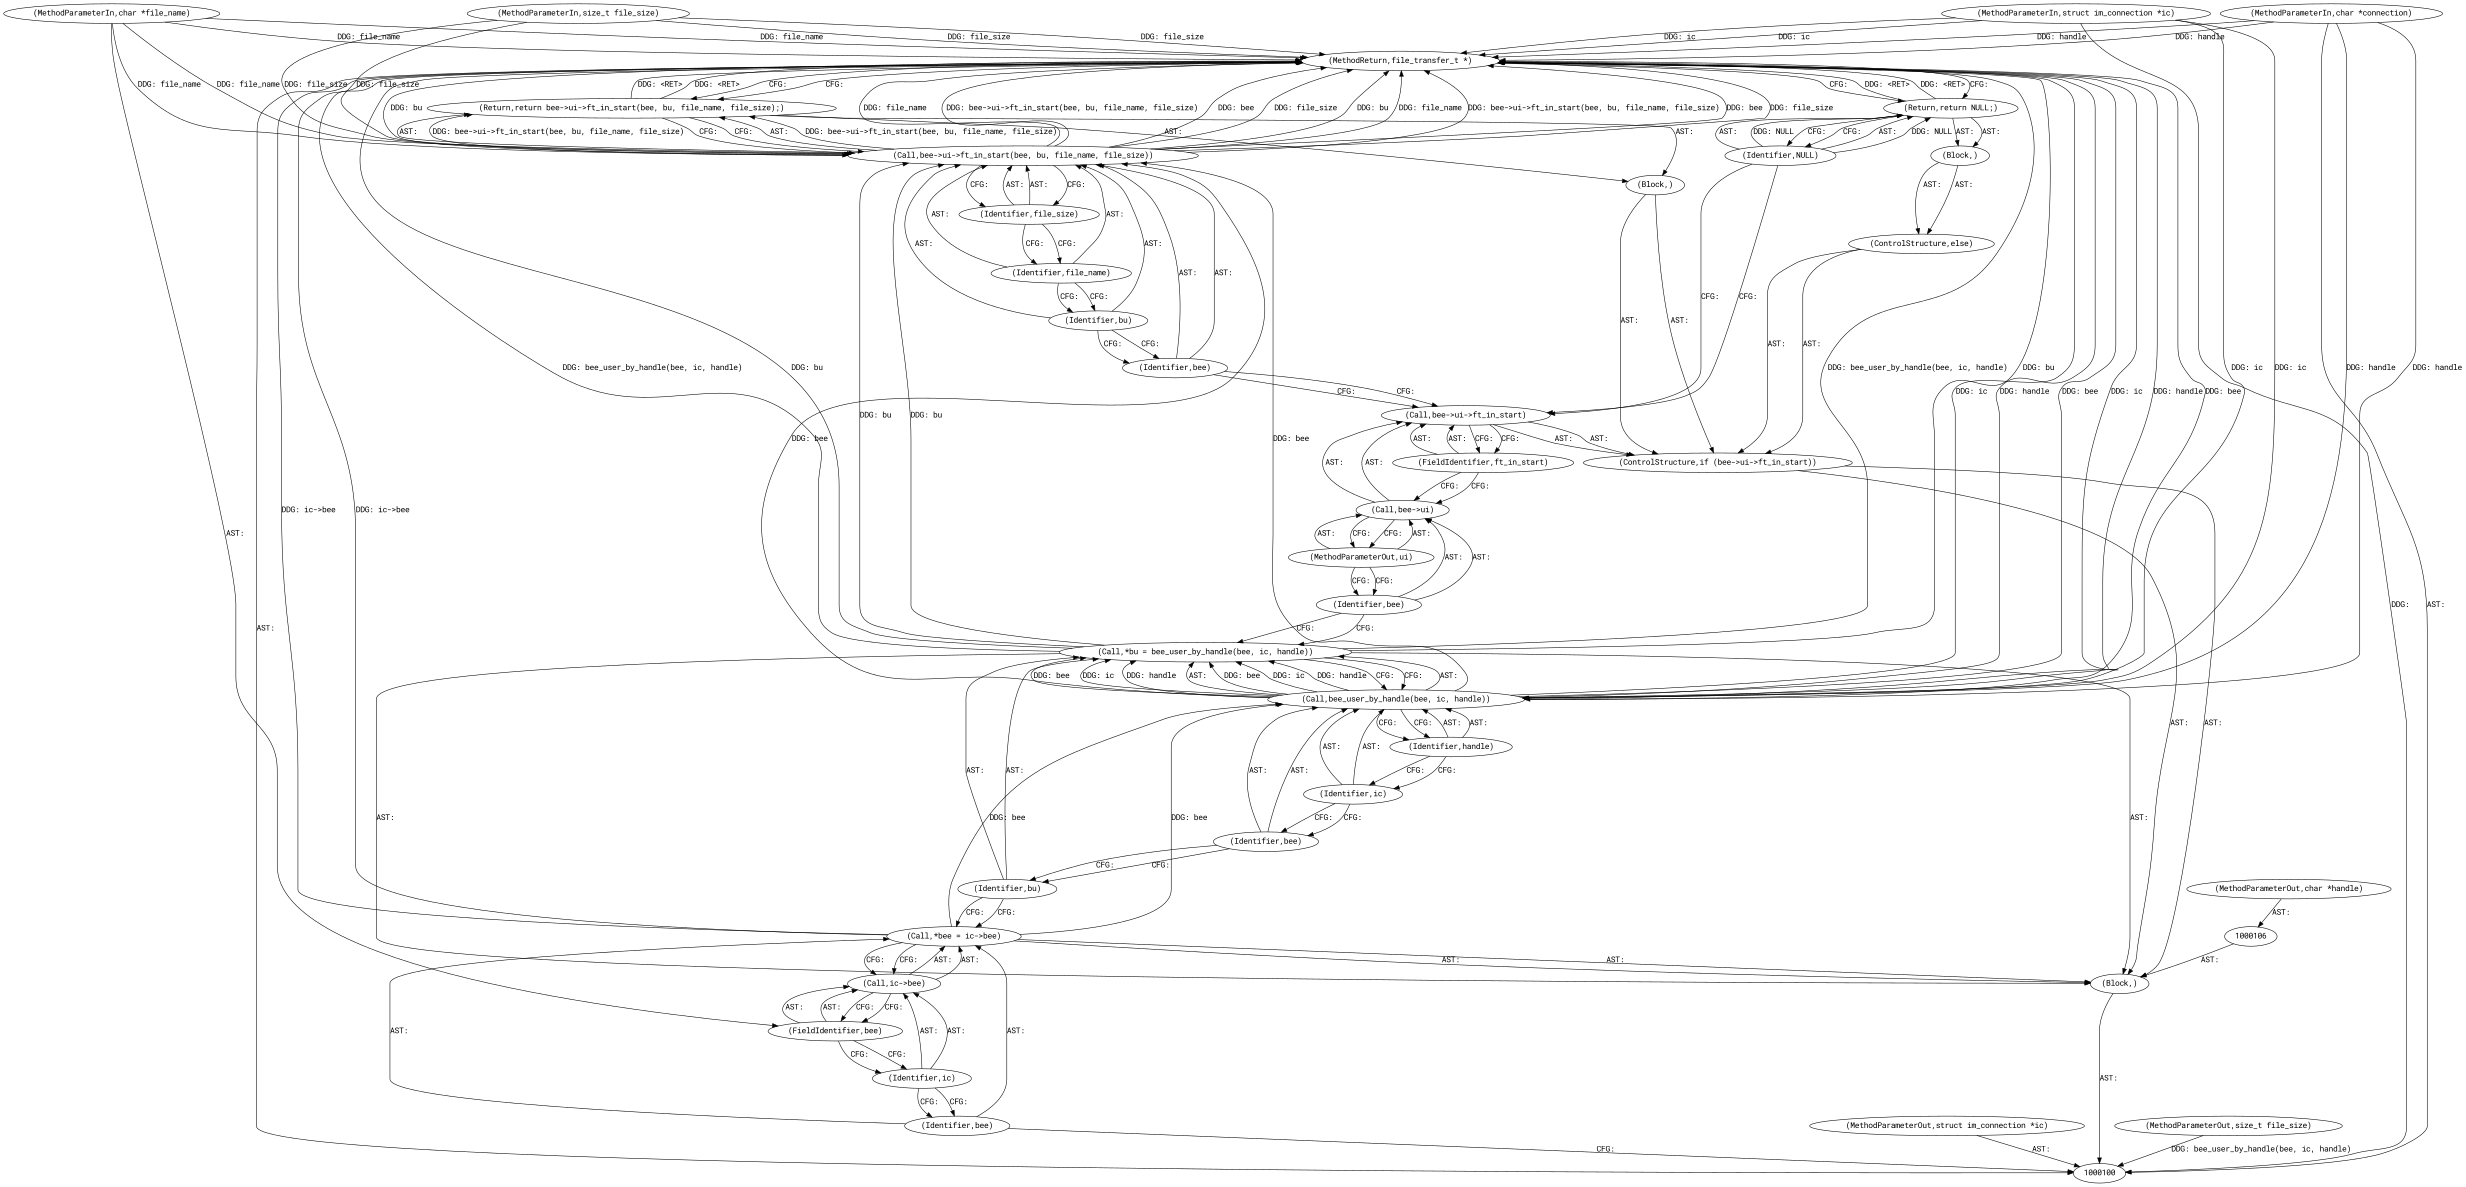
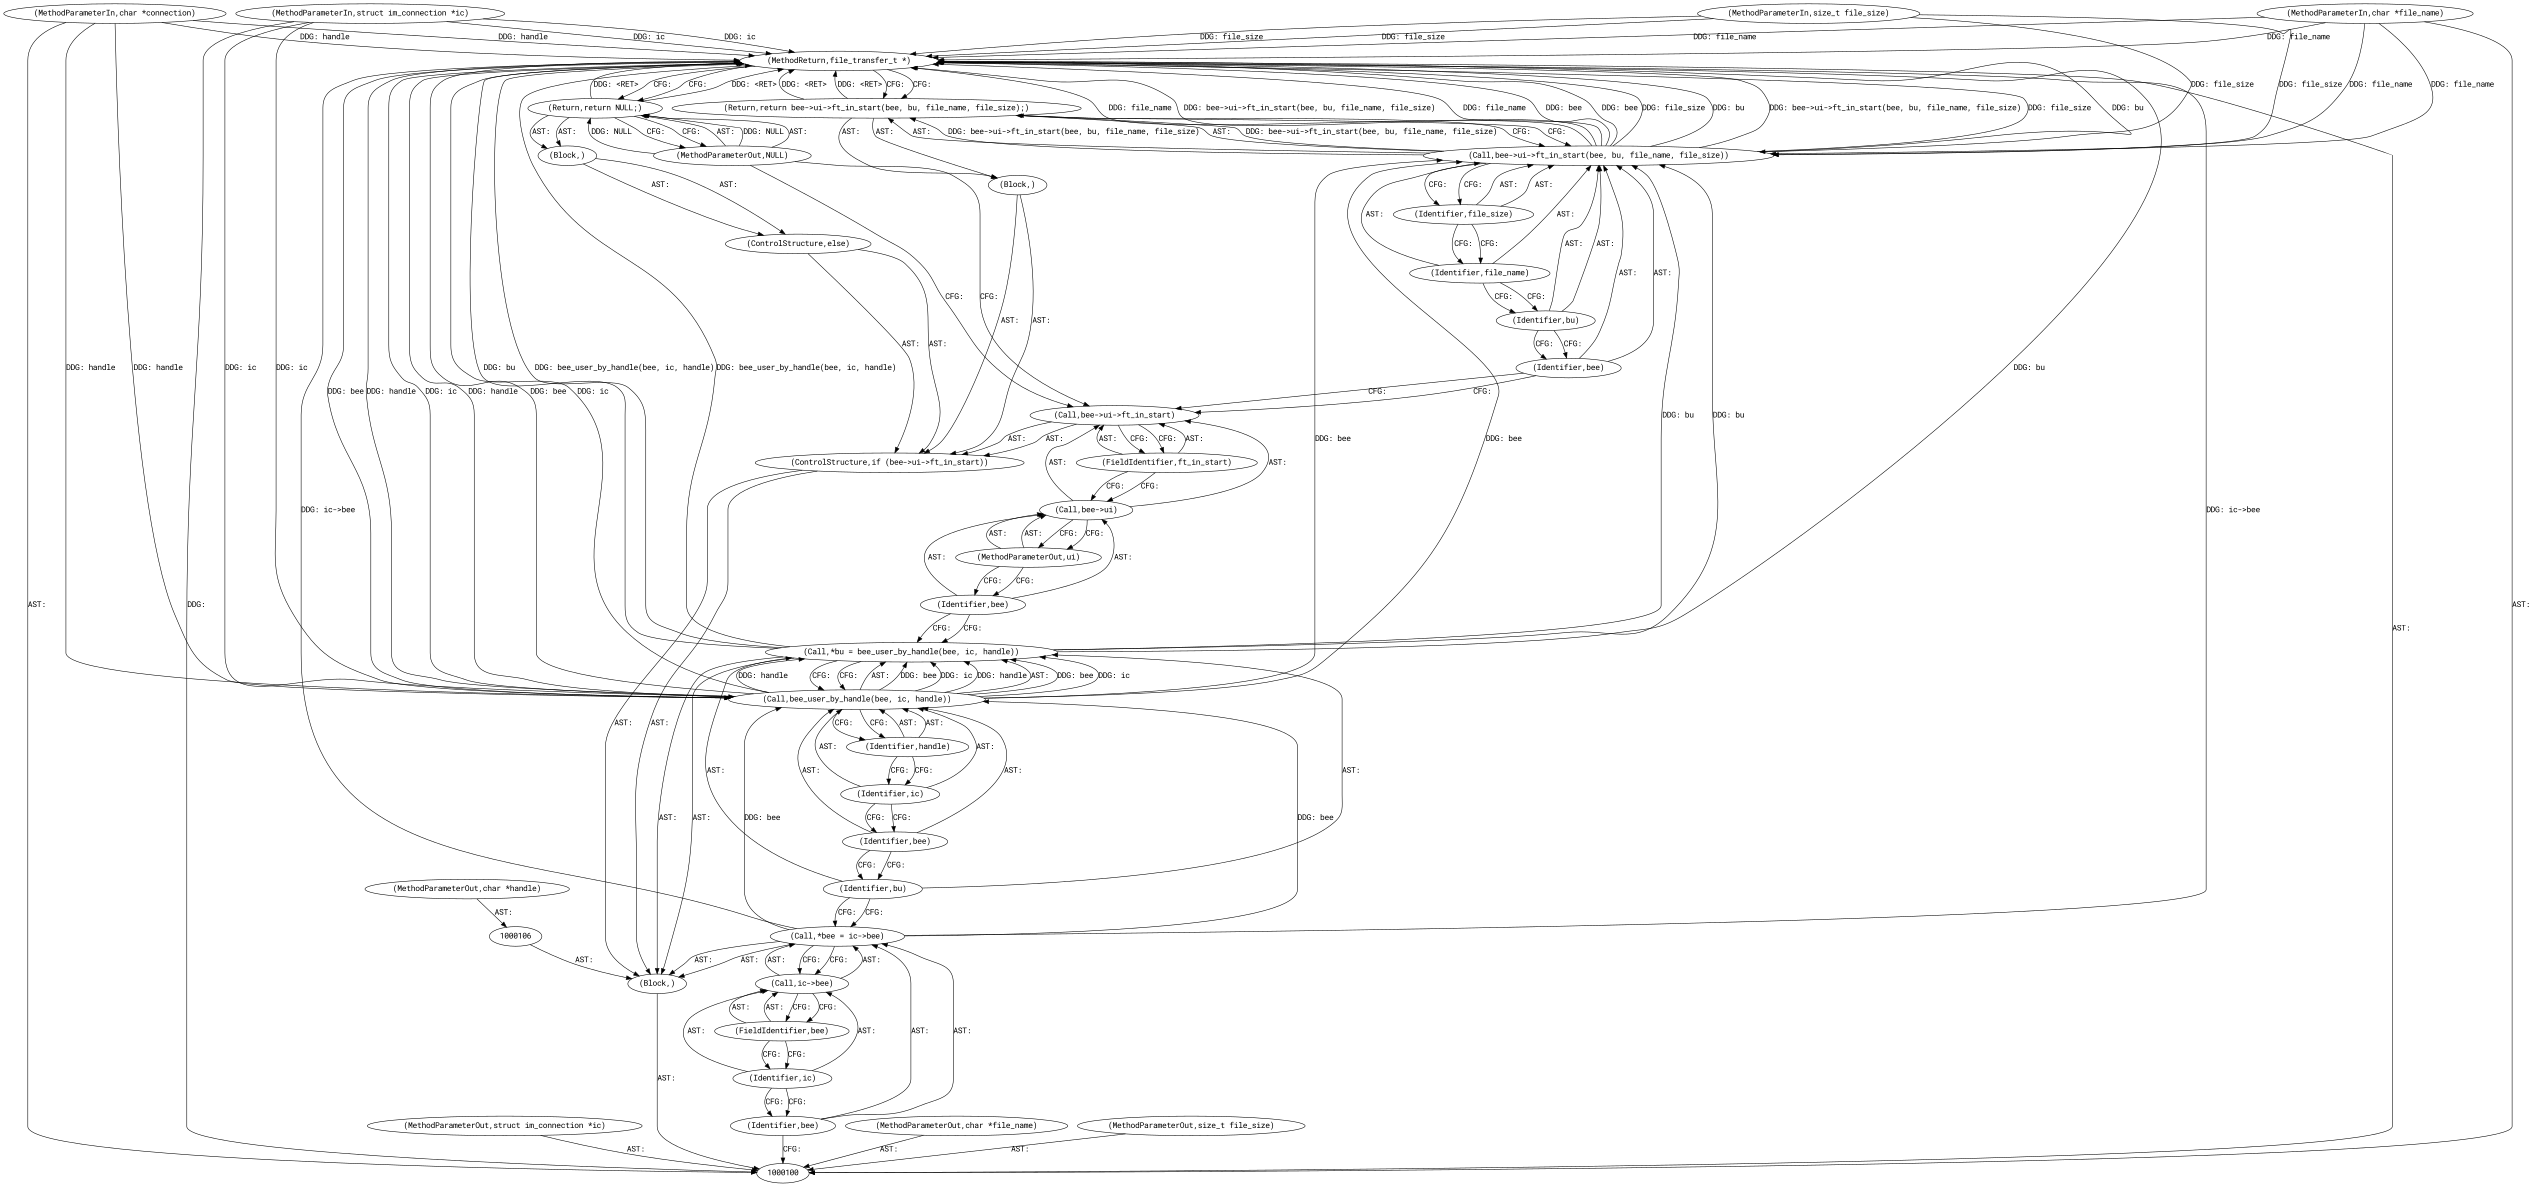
node "(Identifier,NULL)": label "(Identifier,NULL)" -> "(MethodParameterOut,NULL)"
edge "(MethodParameterIn,char *file_name)" -> "(FieldIdentifier,bee)": now "(MethodParameterIn,char *file_name)" -> "1000100"
node "(MethodParameterOut,char *file_name)": added
edge "(MethodParameterOut,size_t file_size)" -> "1000100": label "DDG: bee_user_by_handle(bee, ic, handle)" -> "AST: "
